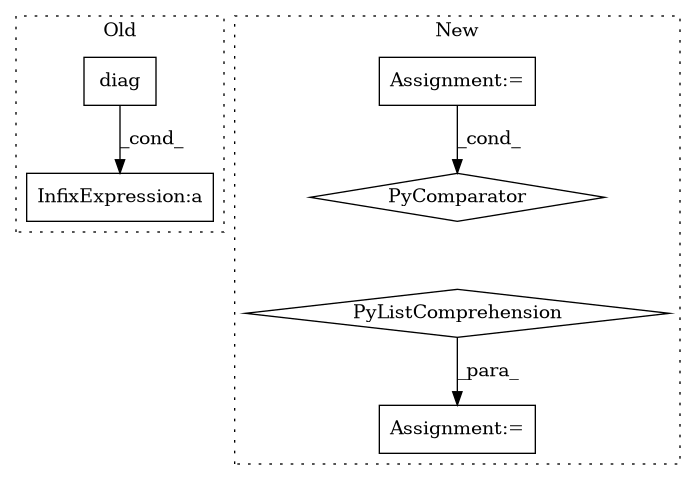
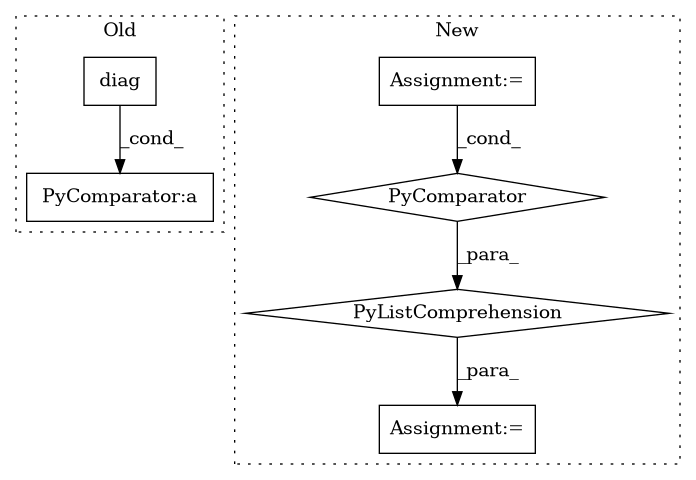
node "InfixExpression:a": label "InfixExpression:a" -> "PyComparator:a"
edge "PyComparator" -> "PyListComprehension": added, label "_para_"
